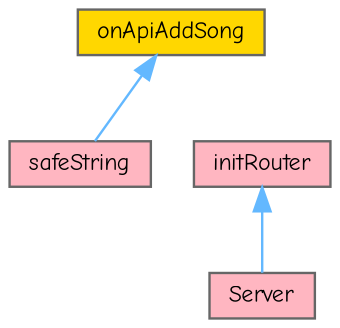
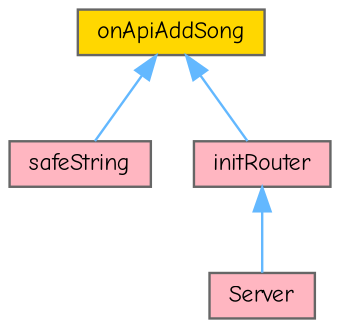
edge "initRouter" -> "onApiAddSong": added
